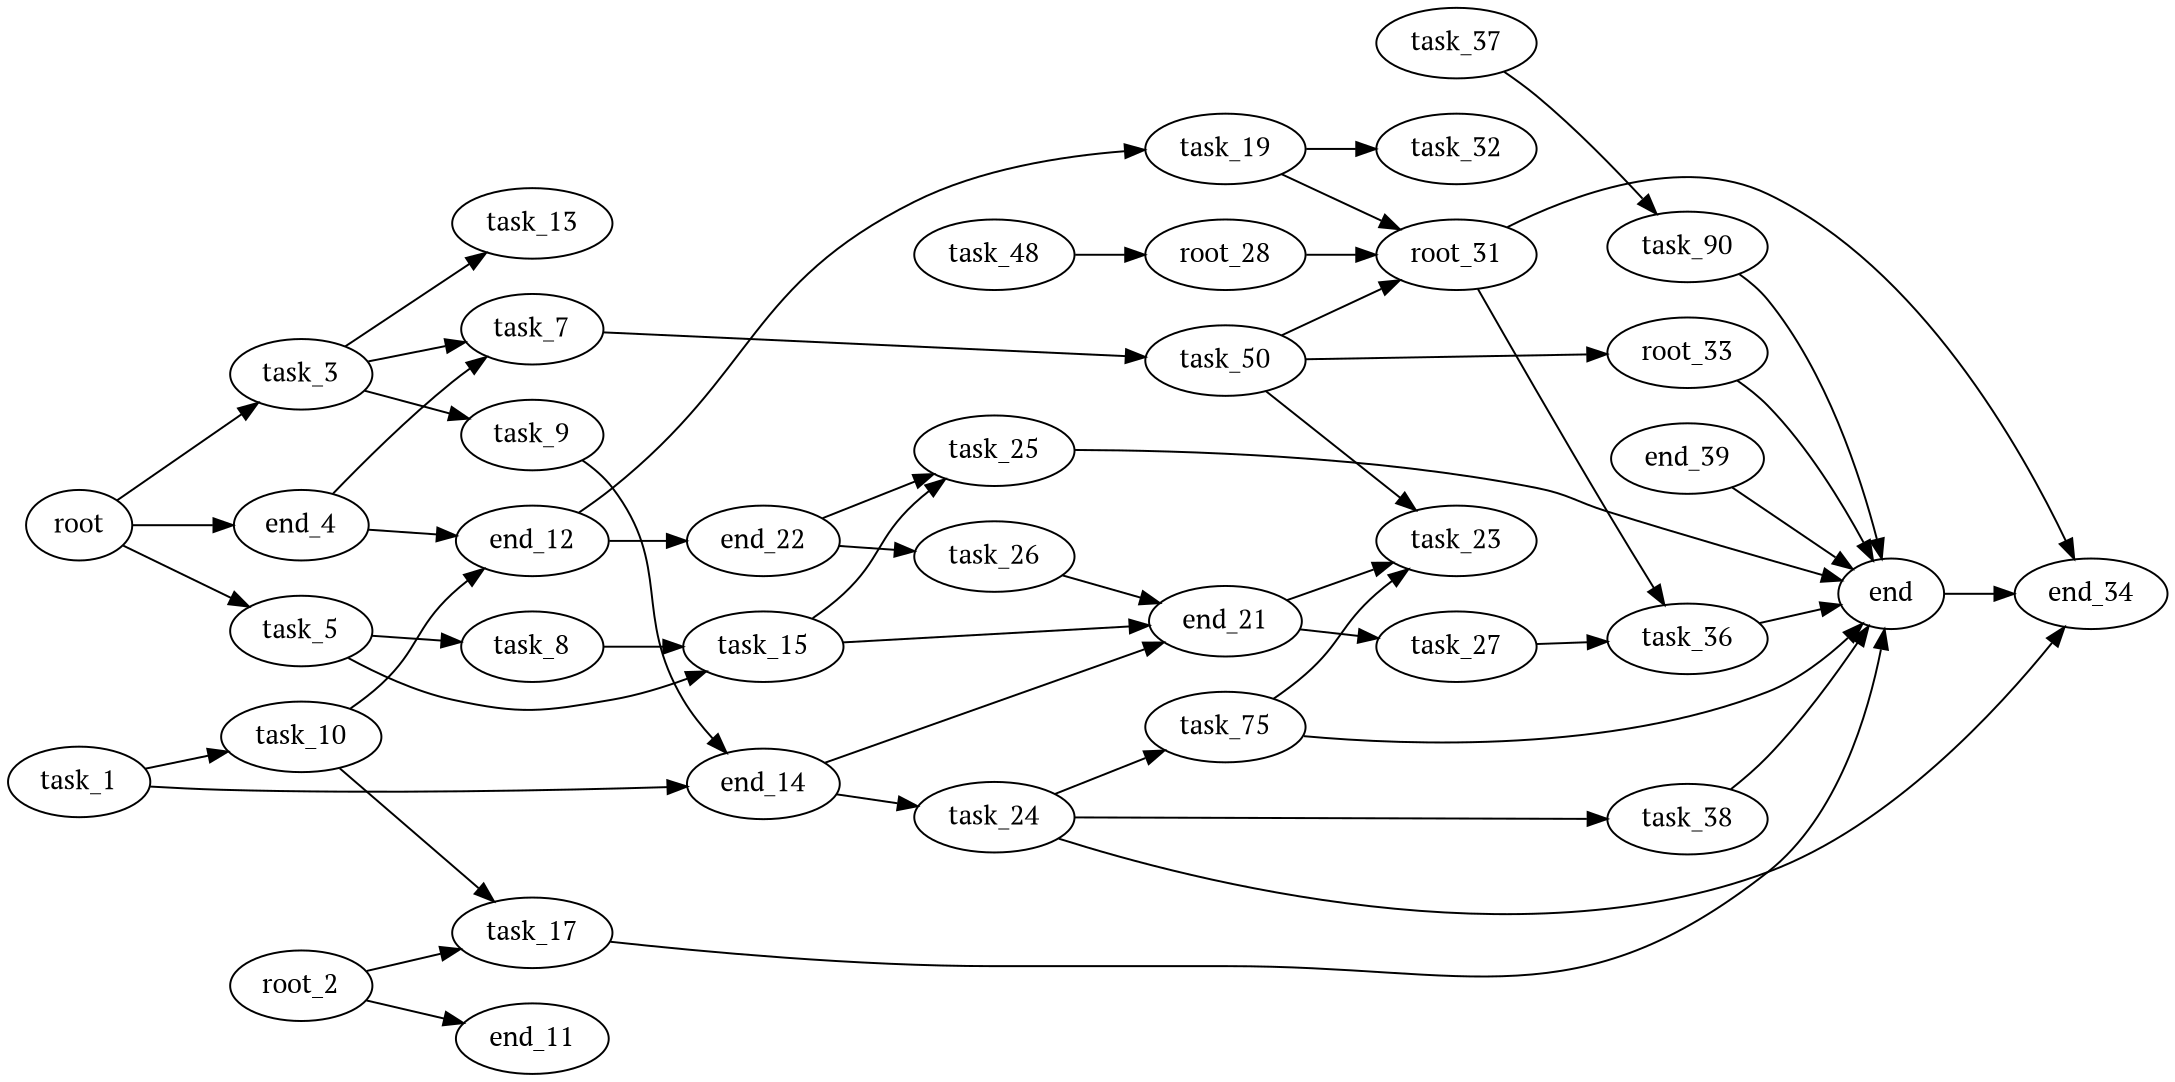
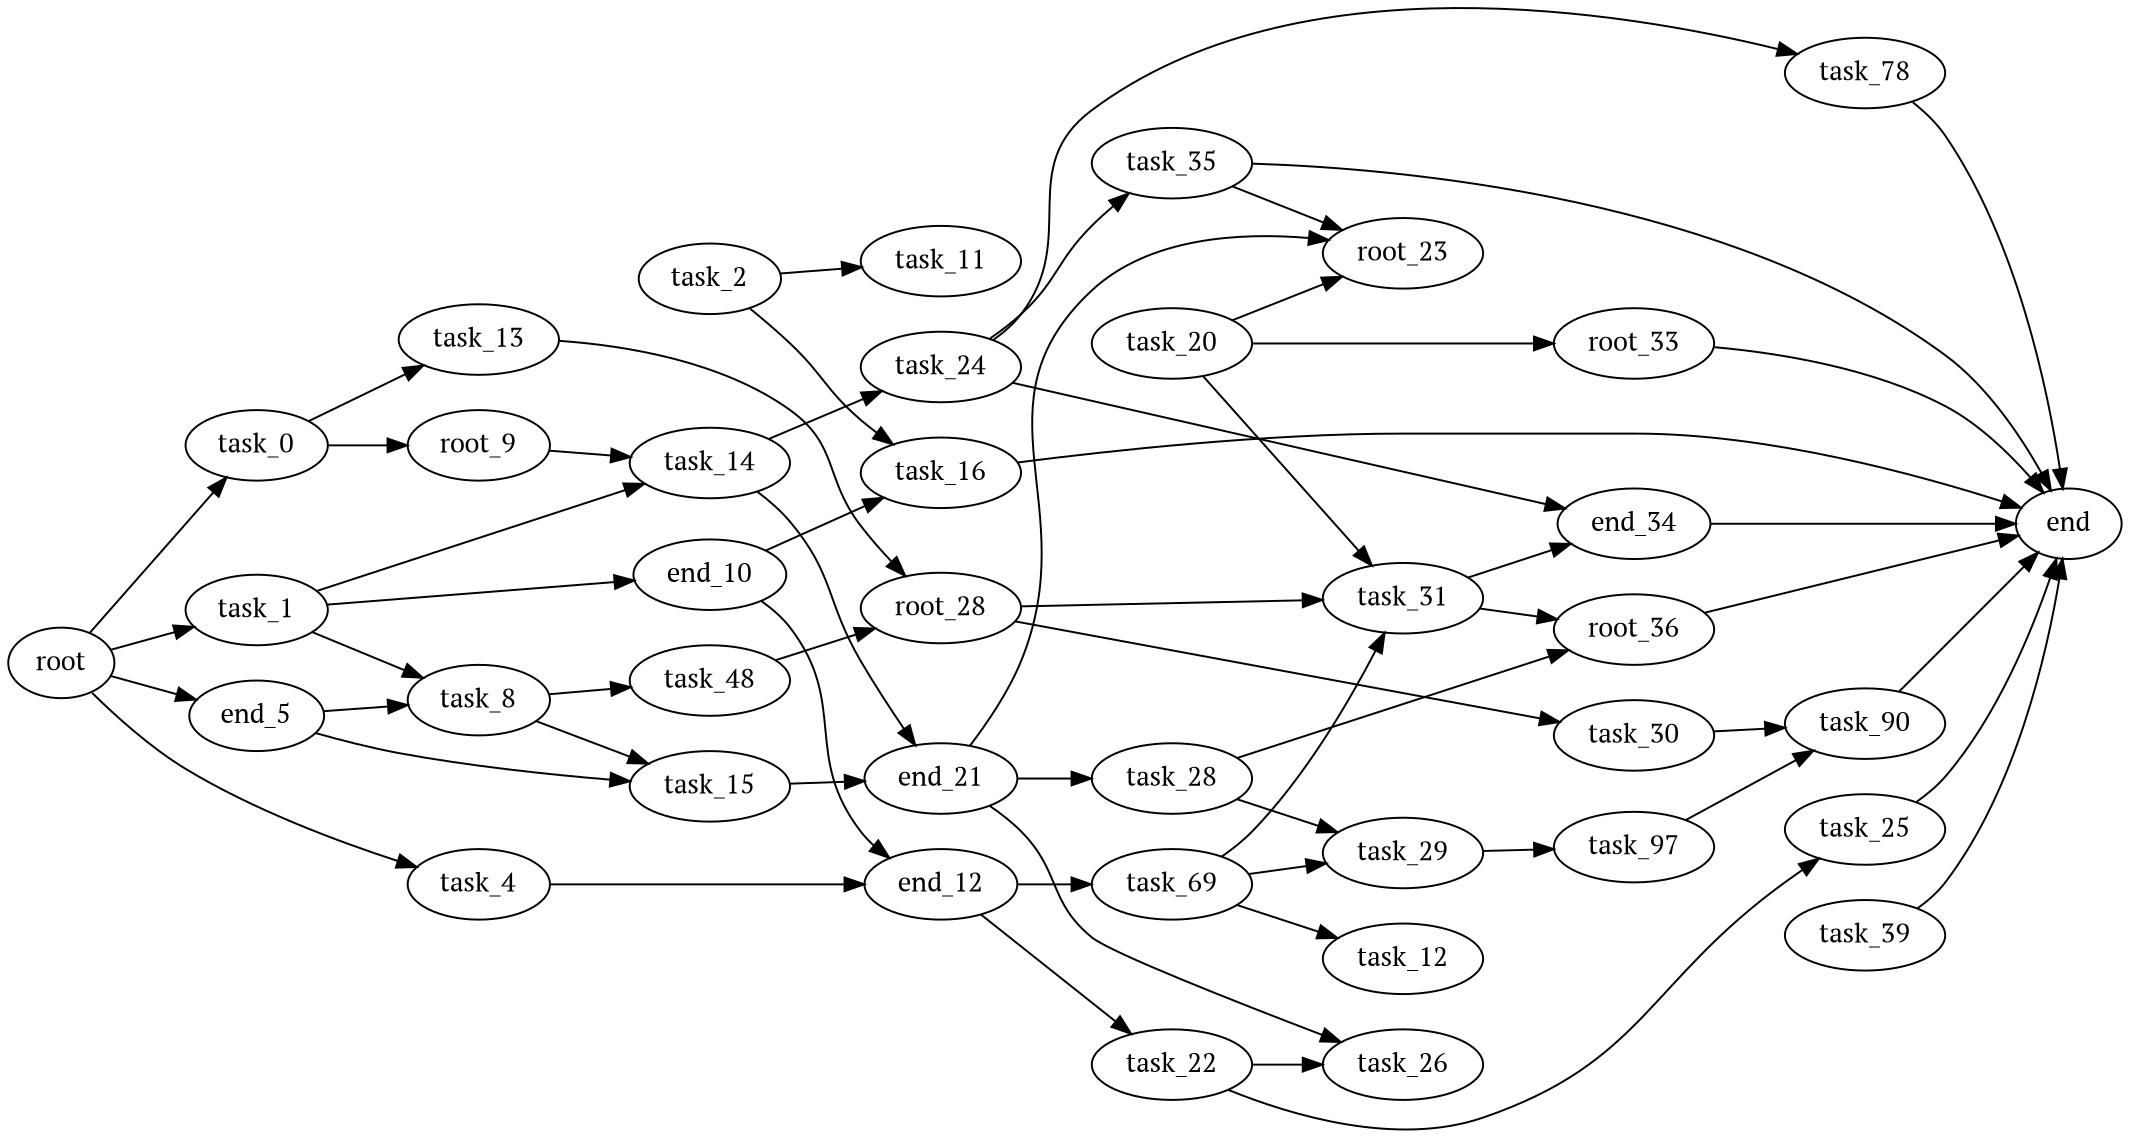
node "task_37": label "task_37" -> "task_97"
node "task_19": label "task_19" -> "task_69"
node "task_32": label "task_32" -> "task_12"
node "root_31": label "root_31" -> "task_31"
node "task_7": removed
node "task_50": label "task_50" -> "task_20"
node "task_3": label "task_3" -> "task_0"
edge "task_13" -> "root_28": added
node "task_9": label "task_9" -> "root_9"
node "end_39": label "end_39" -> "task_39"
node "end_4": label "end_4" -> "task_4"
node "end_22": label "end_22" -> "task_22"
node "task_23": label "task_23" -> "root_23"
edge "task_15" -> "task_25": removed
edge "task_26" -> "end_21": reversed
edge "end" -> "end_34": reversed
node "task_5": label "task_5" -> "end_5"
node "task_36": label "task_36" -> "root_36"
edge "root" -> "task_1": added
node "task_27": label "task_27" -> "task_28"
edge "task_1" -> "task_8": added
edge "task_8" -> "task_48": added
node "task_75": label "task_75" -> "task_35"
node "task_30": added
node "task_10": label "task_10" -> "end_10"
node "end_14": label "end_14" -> "task_14"
node "task_38": label "task_38" -> "task_78"
node "task_29": added
node "task_17": label "task_17" -> "task_16"
node "root_2": label "root_2" -> "task_2"
node "end_11": label "end_11" -> "task_11"
